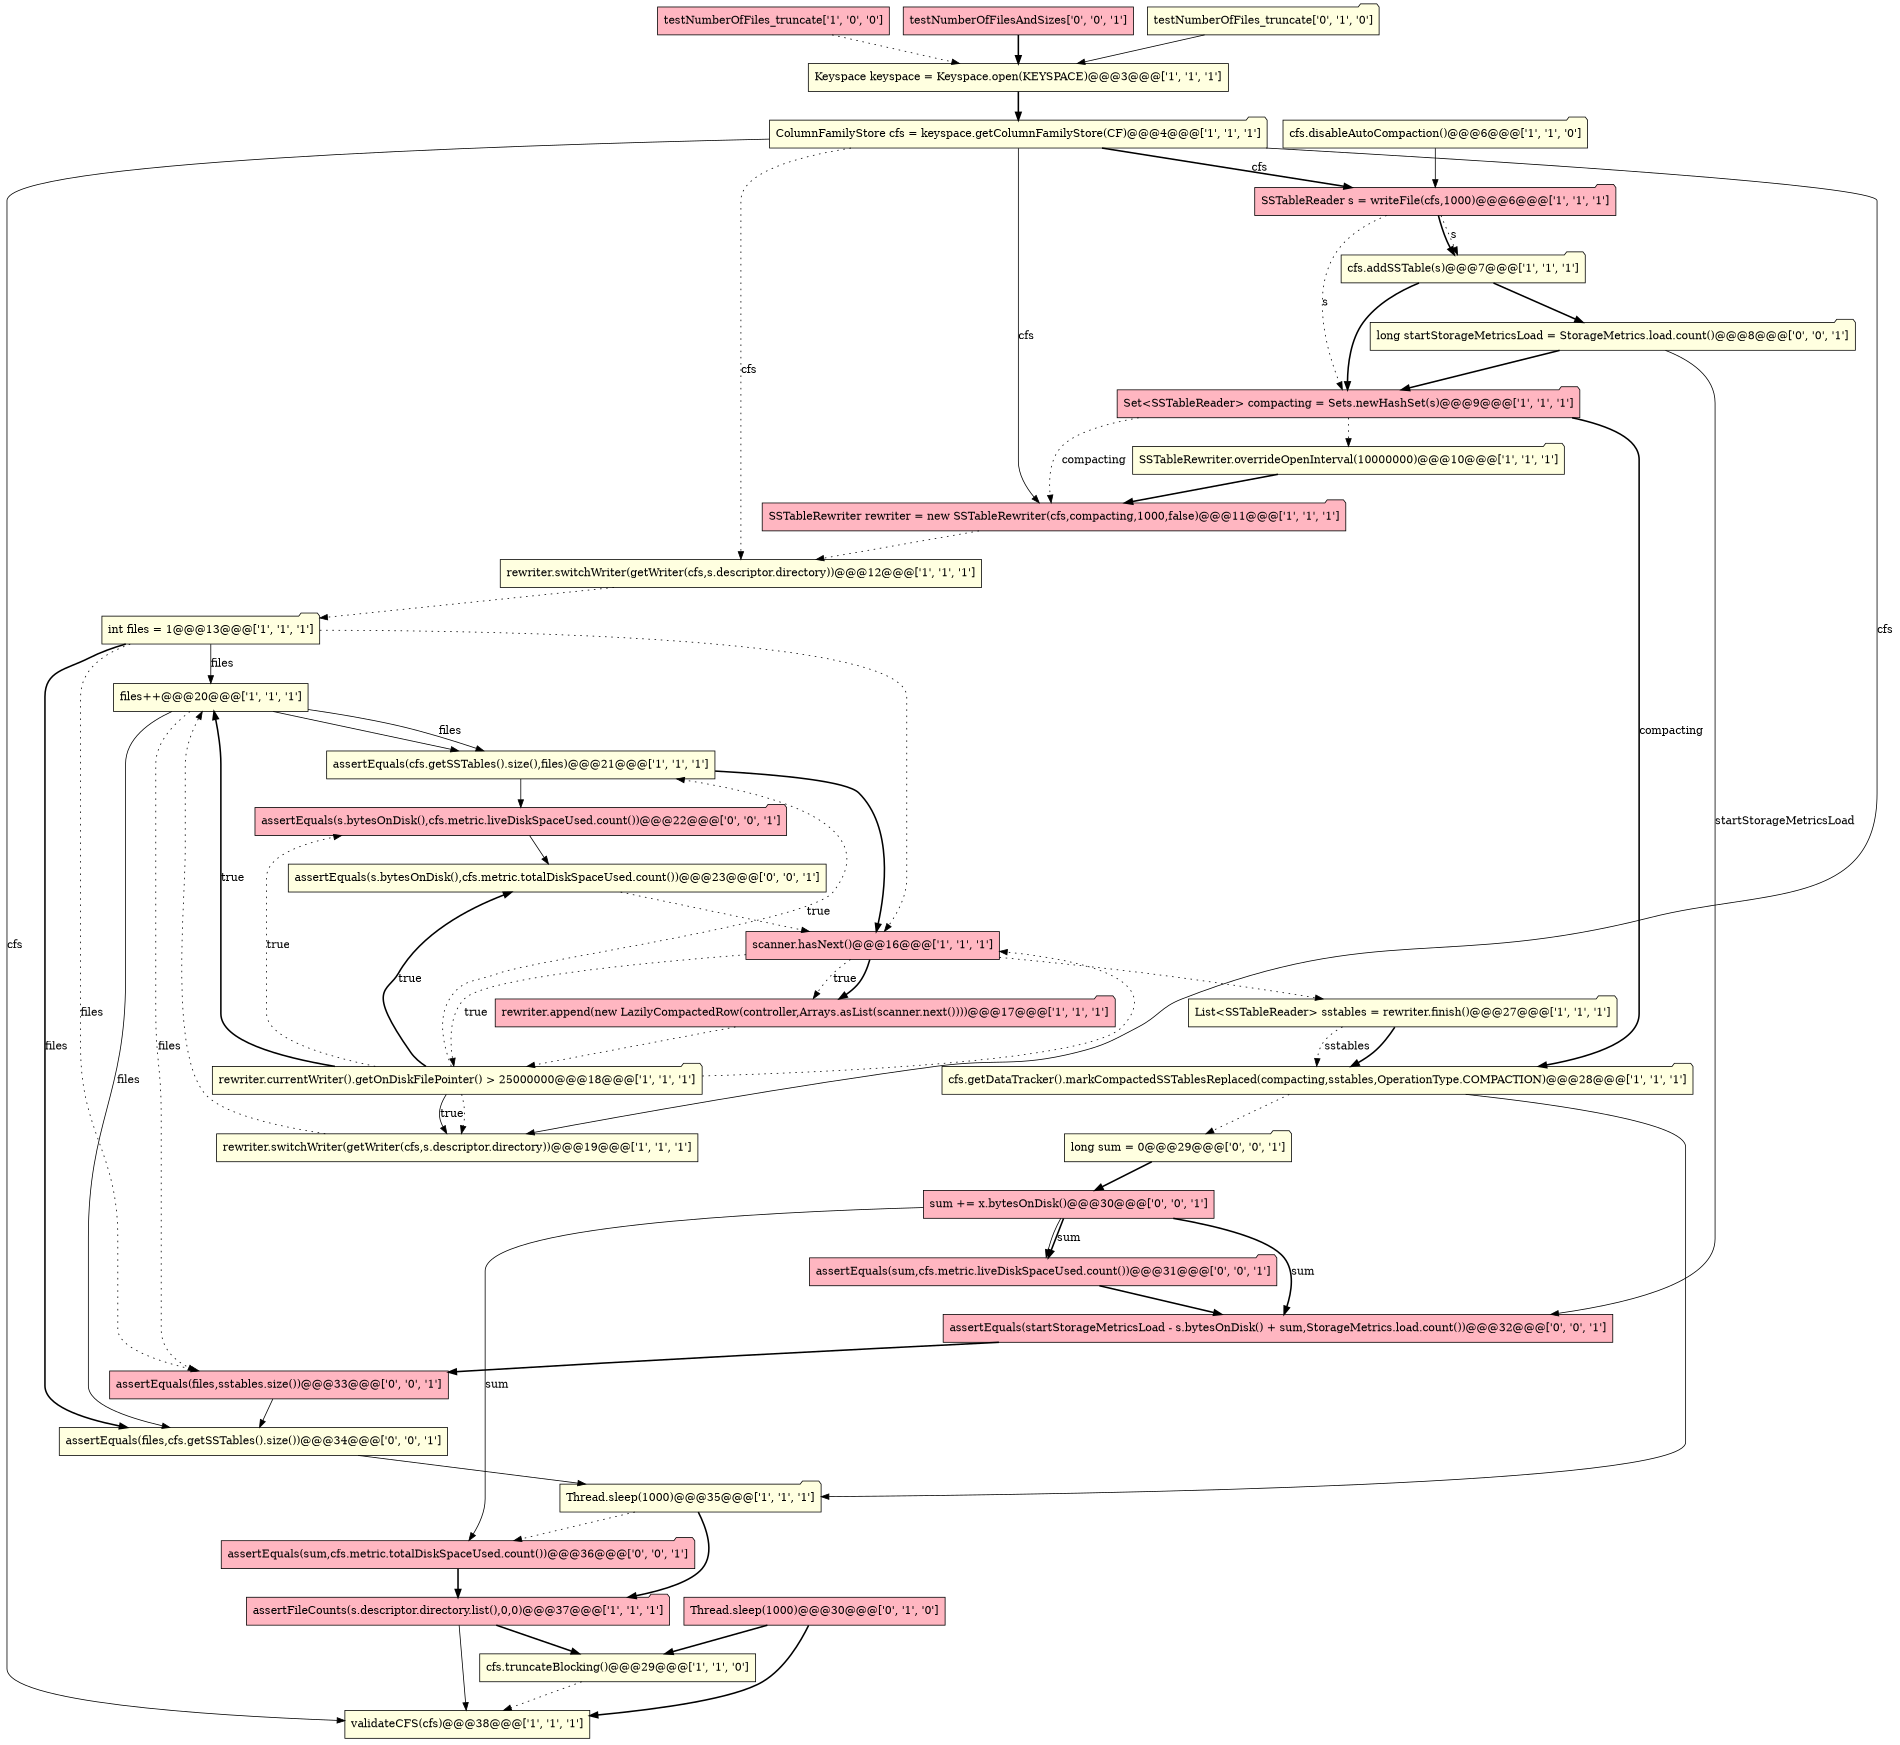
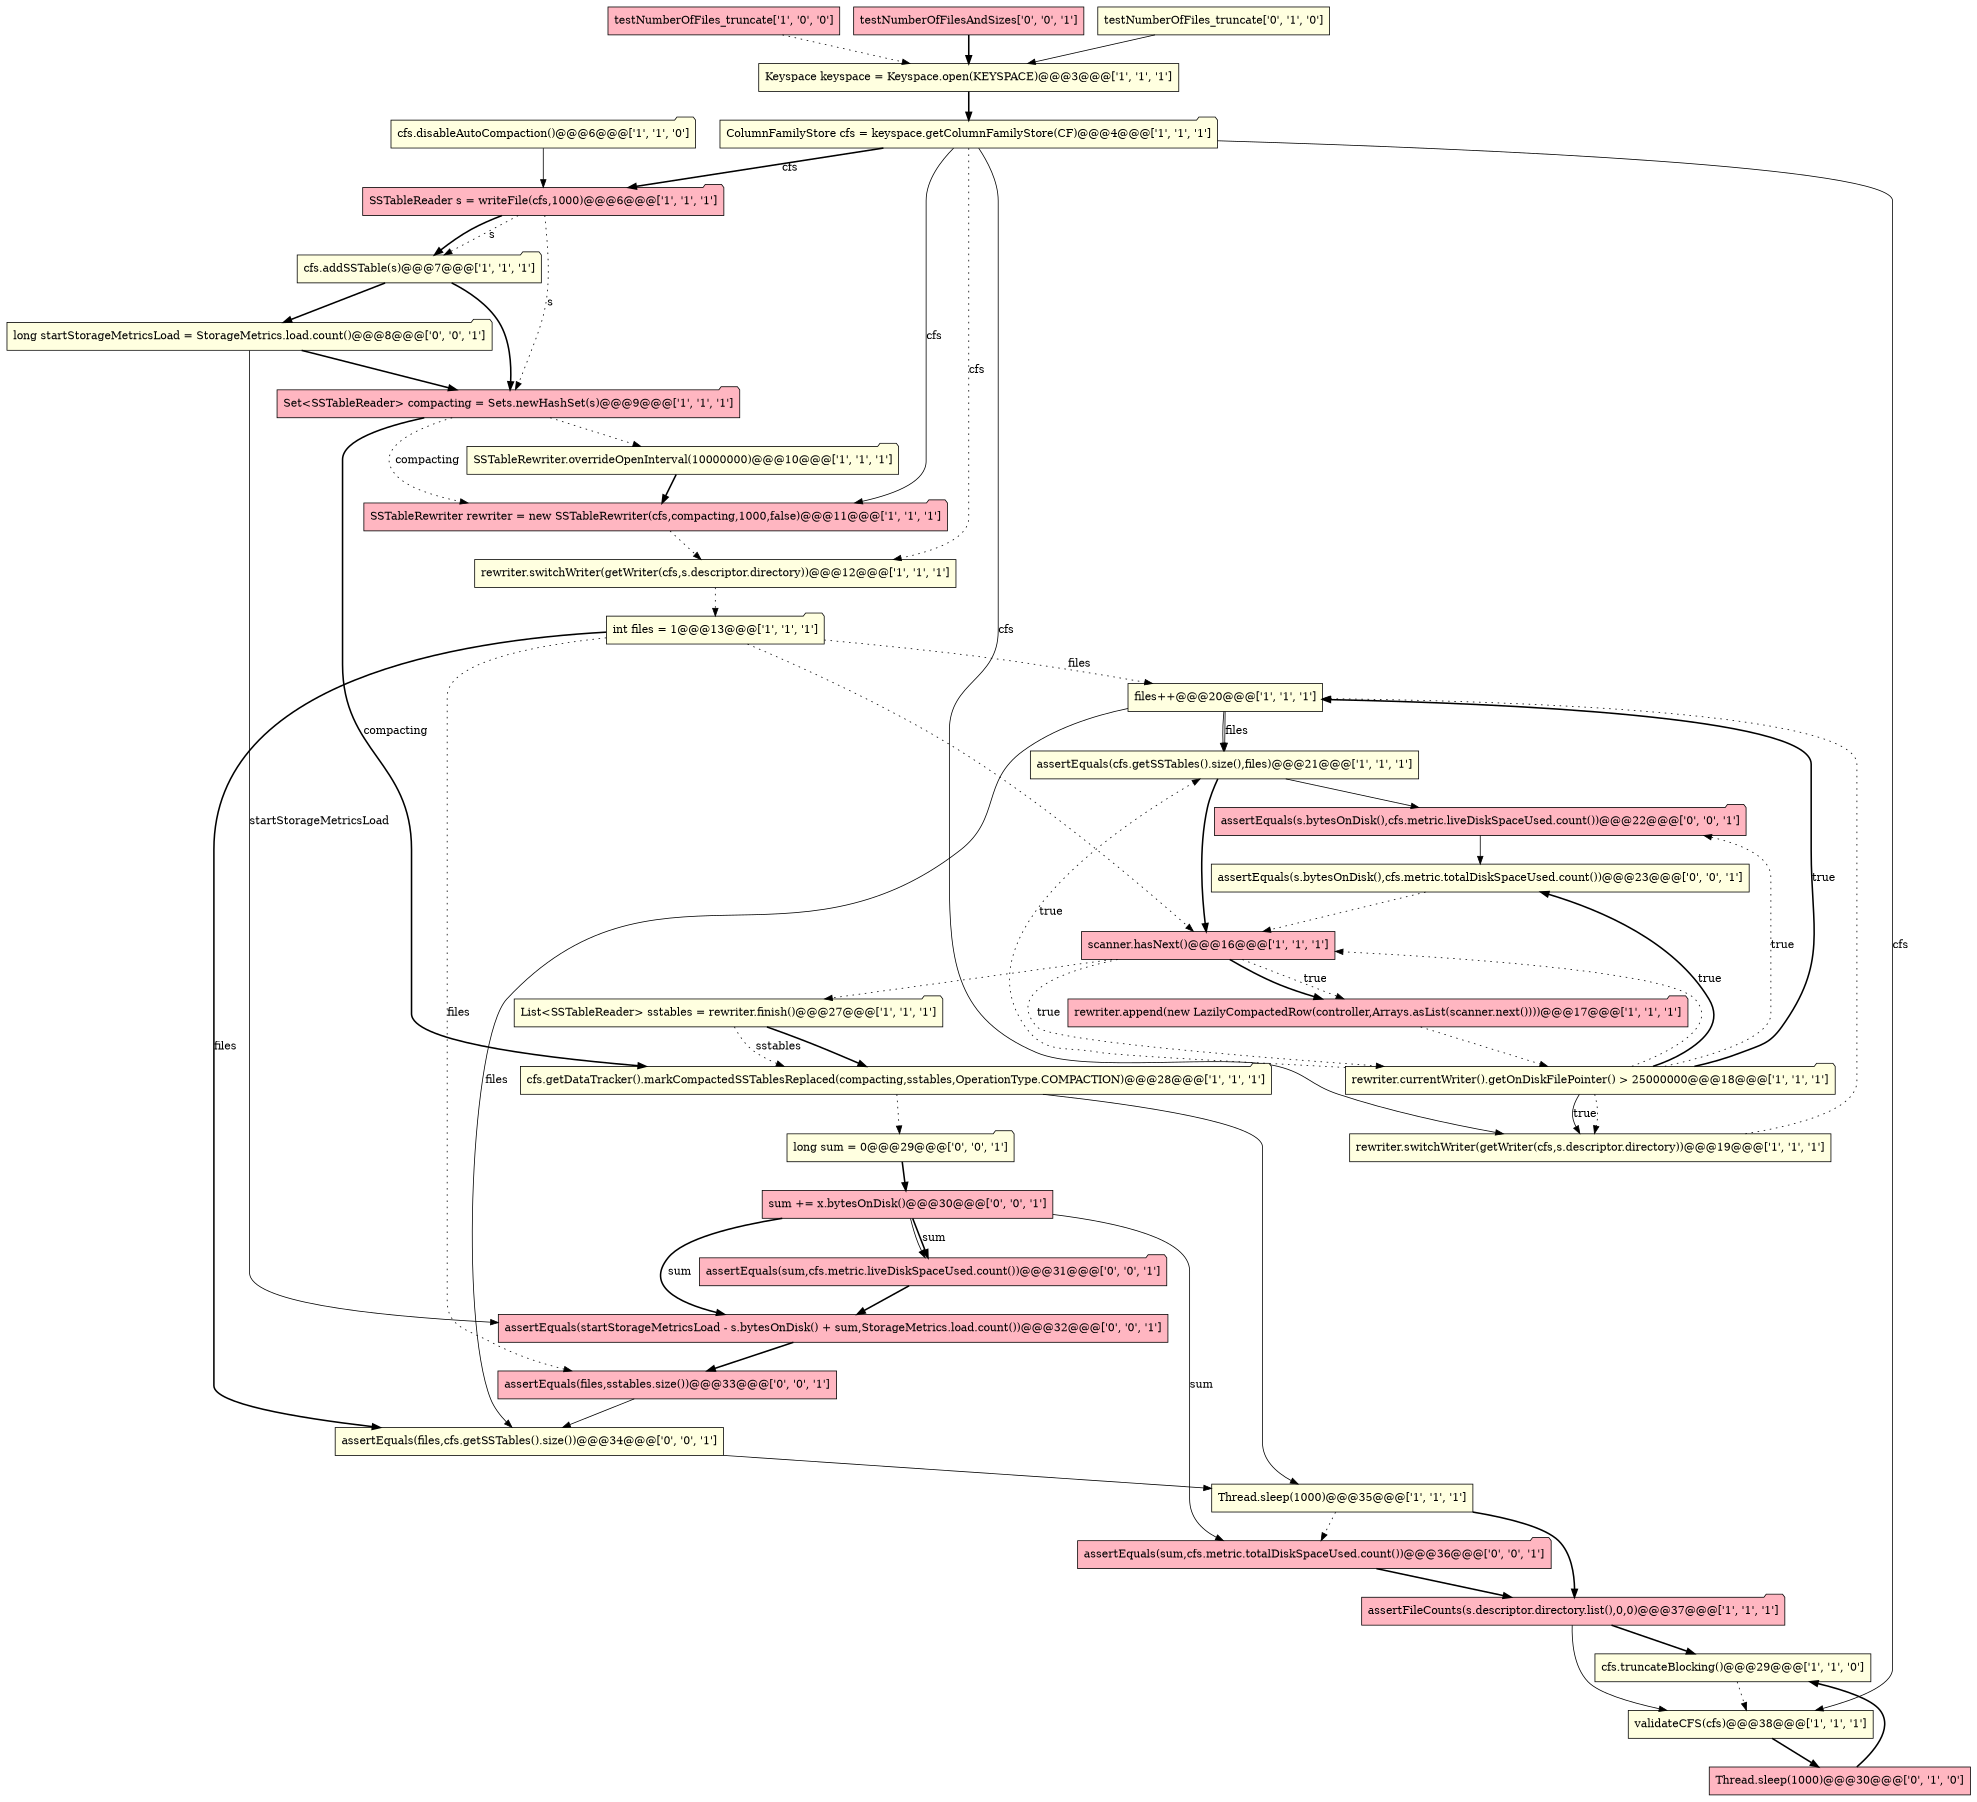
node "testNumberOfFiles_truncate['0', '1', '0']": shape folder -> box
edge "int files = 1@@@13@@@['1', '1', '1']" -> "files++@@@20@@@['1', '1', '1']": style solid -> dotted
edge "files++@@@20@@@['1', '1', '1']" -> "assertEquals(files,sstables.size())@@@33@@@['0', '0', '1']": removed, label "files"
node "Thread.sleep(1000)@@@35@@@['1', '1', '1']": shape folder -> box
edge "Thread.sleep(1000)@@@30@@@['0', '1', '0']" -> "validateCFS(cfs)@@@38@@@['1', '1', '1']": reversed
